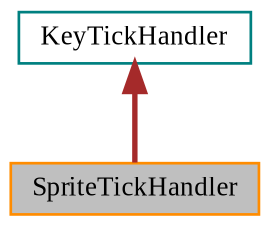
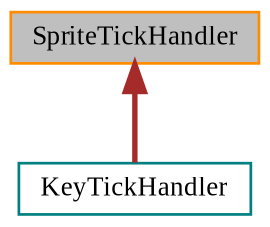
edge "SpriteTickHandler" -> "KeyTickHandler": reversed
